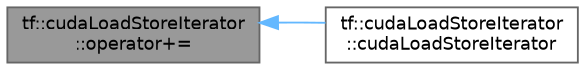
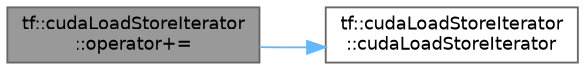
edge "tf::cudaLoadStoreIterator ::cudaLoadStoreIterator" -> "tf::cudaLoadStoreIterator ::operator+=": reversed
